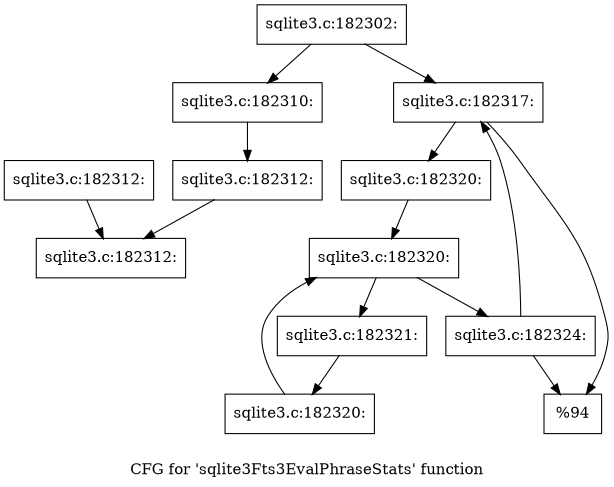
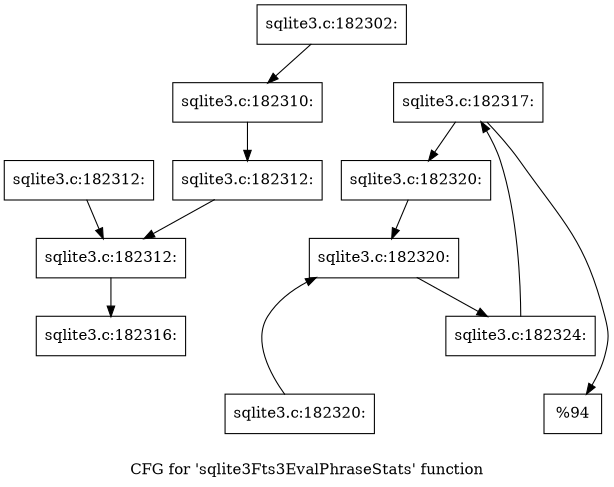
edge "sqlite3.c:182302:" -> "sqlite3.c:182317:": removed
node "sqlite3.c:182316:": added
node "sqlite3.c:182321:": removed
edge "sqlite3.c:182324:" -> "%94": removed
